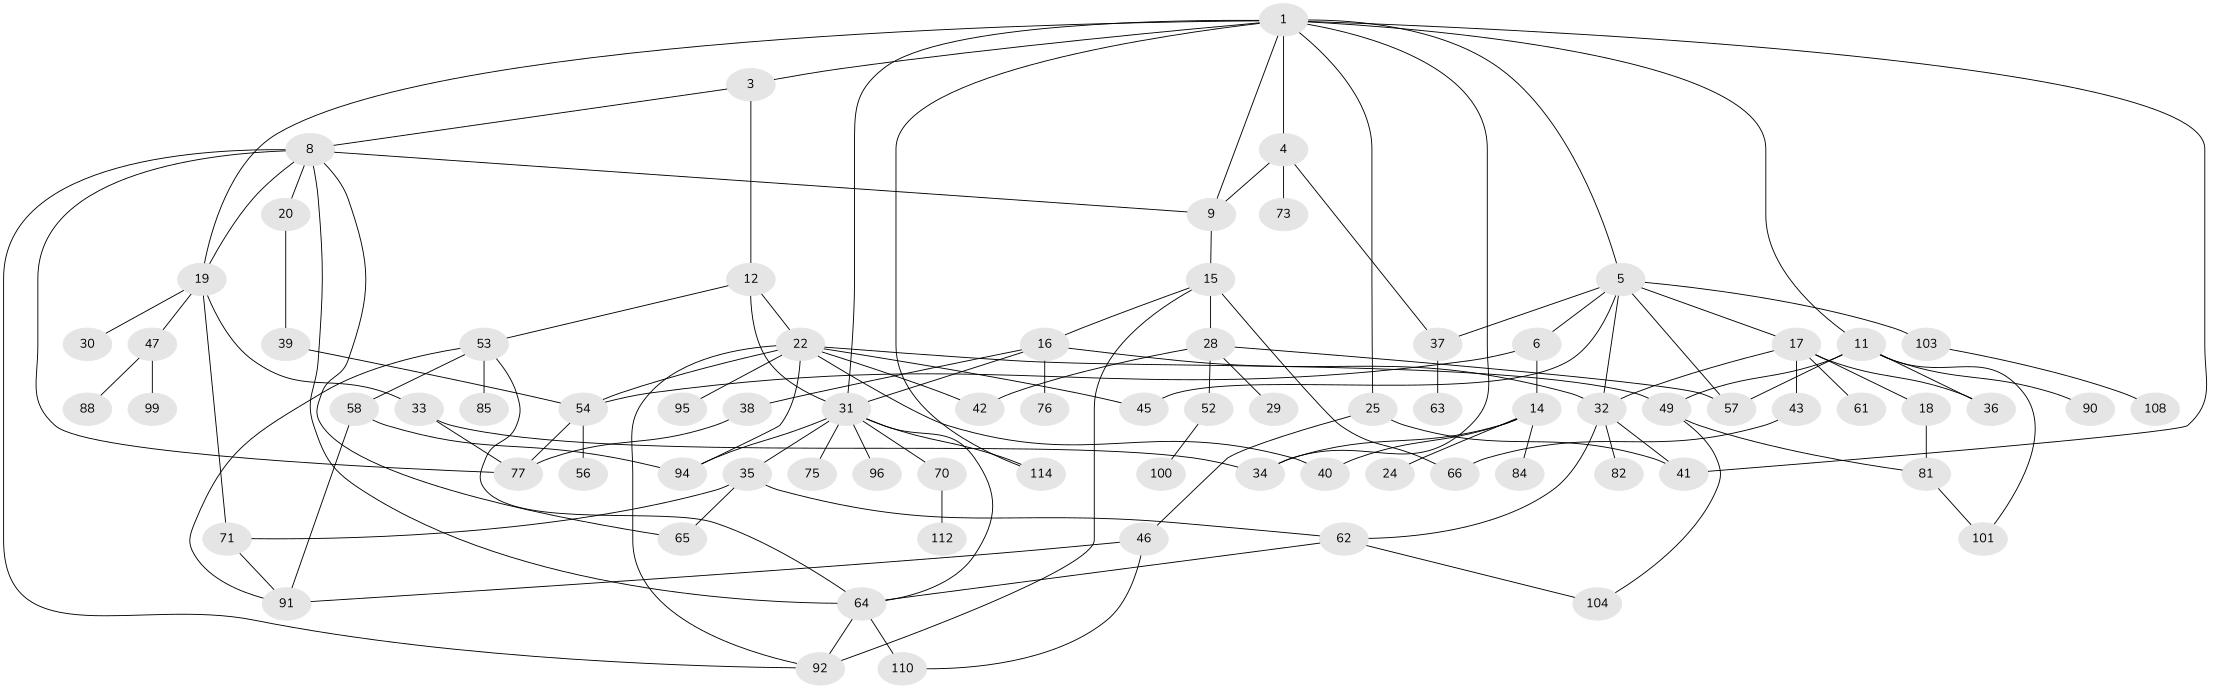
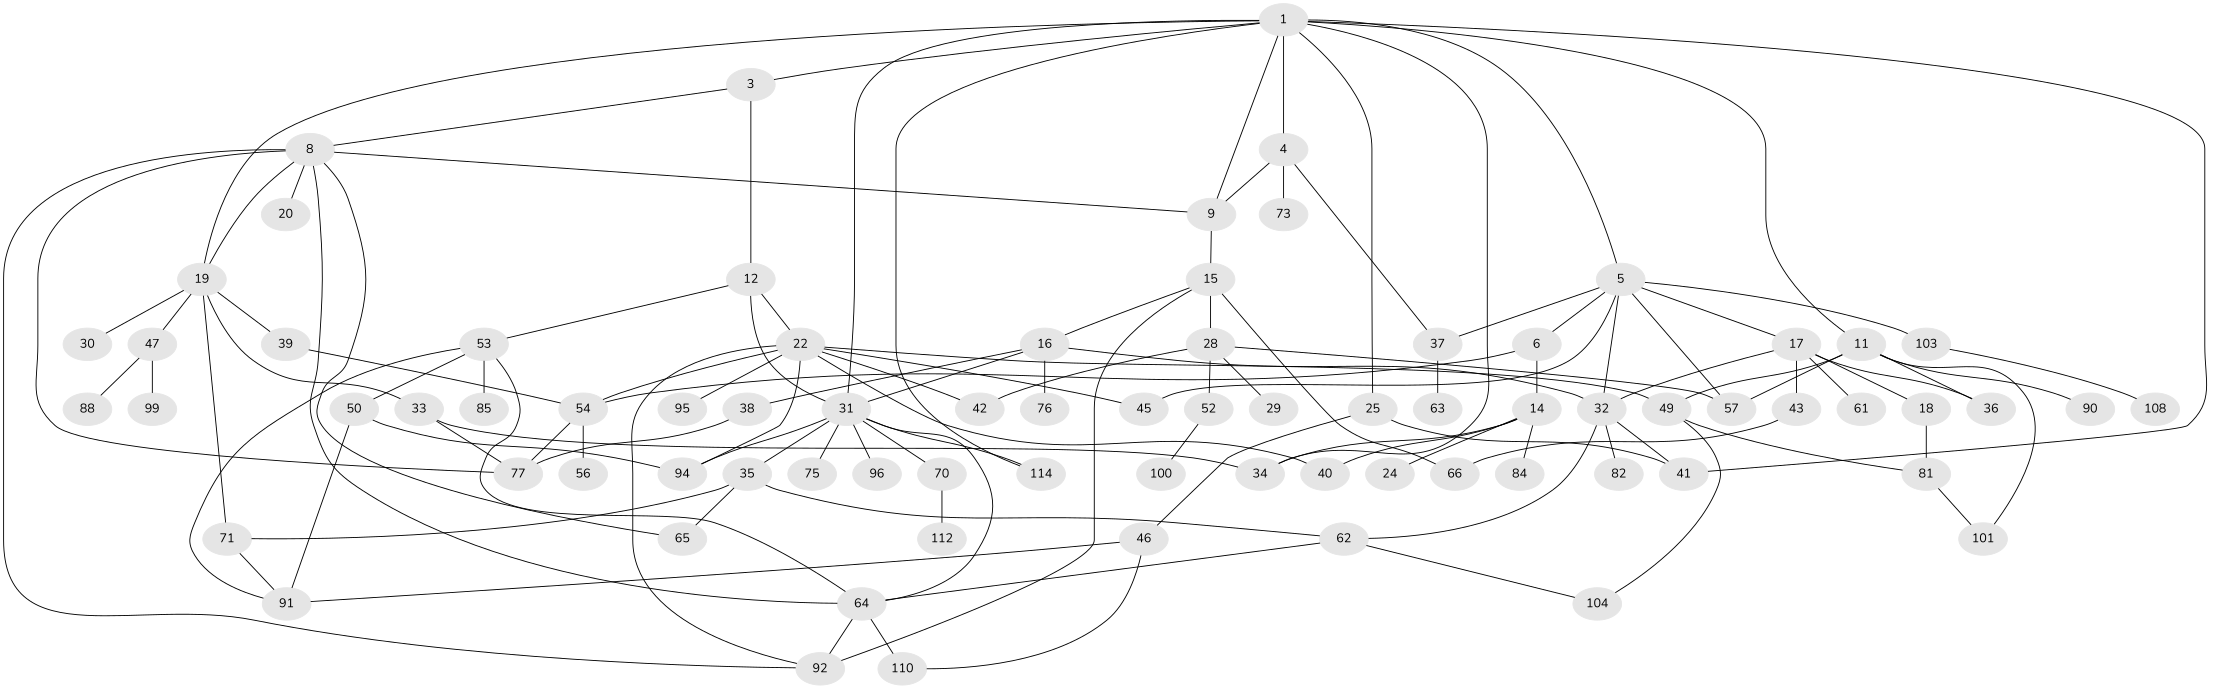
edge "20" -- "39": now "19" -- "39"
node "58": label "58" -> "50"
